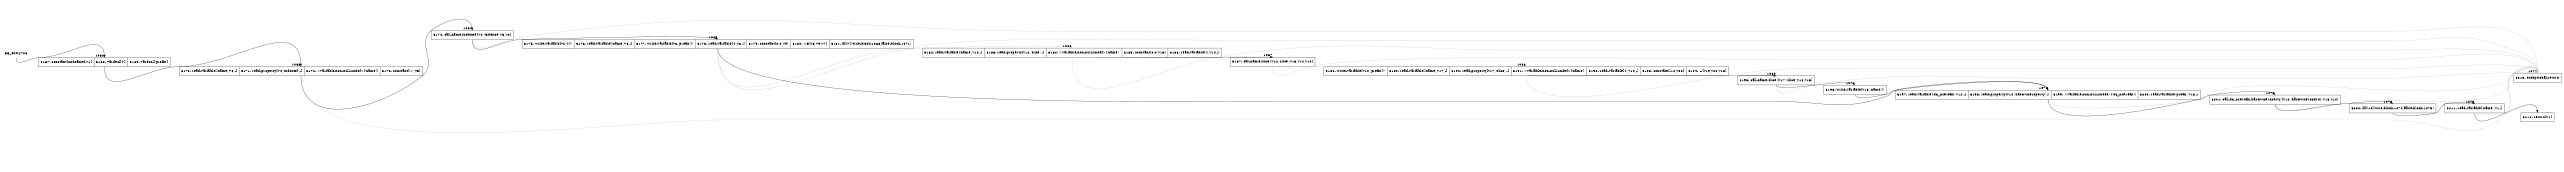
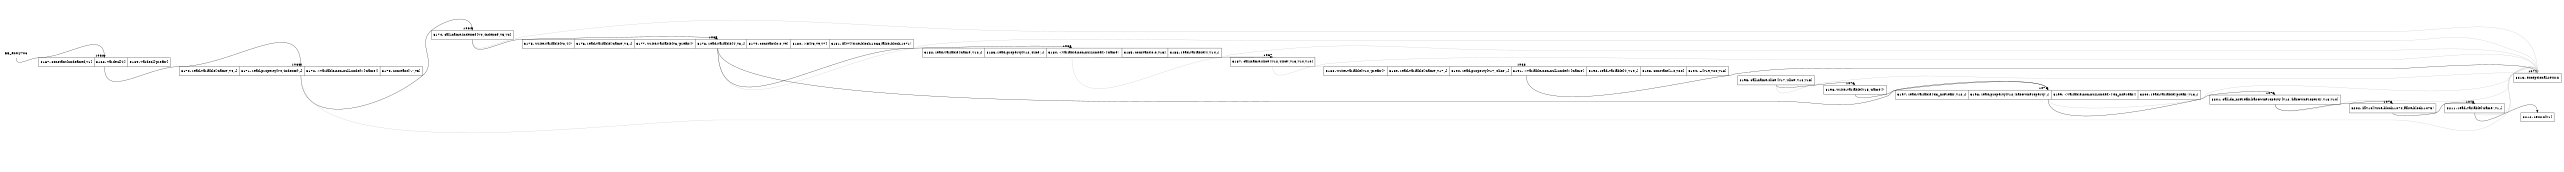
edge "3175: write-variable[v2,'i']*" -> "3182: read-variable['name',v12,-]": color gray -> black
edge "3188: write-variable[v10,'prefix']*" -> "3213: exceptional-return": color gray -> black
edge "3188: write-variable[v10,'prefix']*" -> "3195: call-name.slice [v17,'slice',v18,v15]": removed
